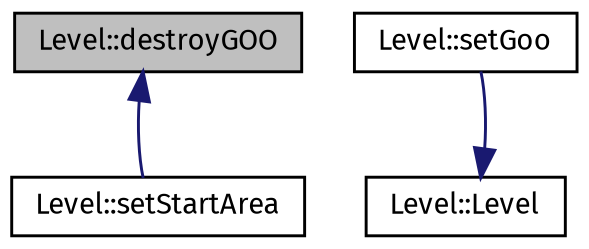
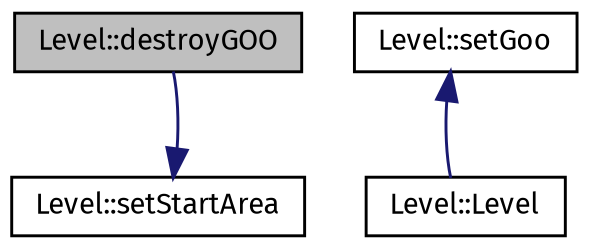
edge "Level::setGoo" -> "Level::Level": reversed
edge "Level::setStartArea" -> "Level::destroyGOO": reversed
